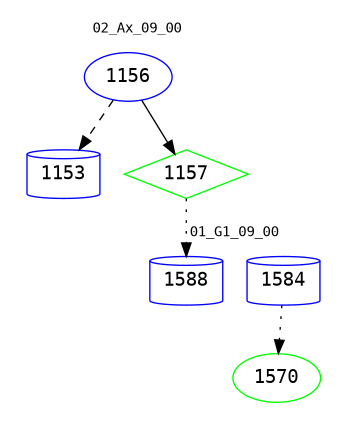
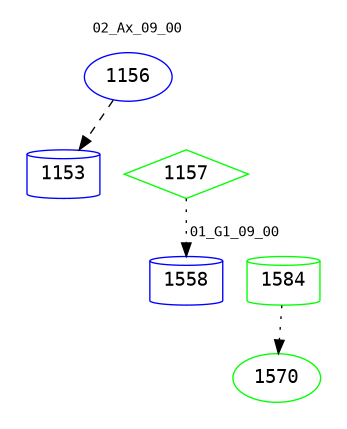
edge "1156" -> "1157": removed
node "1588": label "1588" -> "1558"
node "1584": color blue -> green
